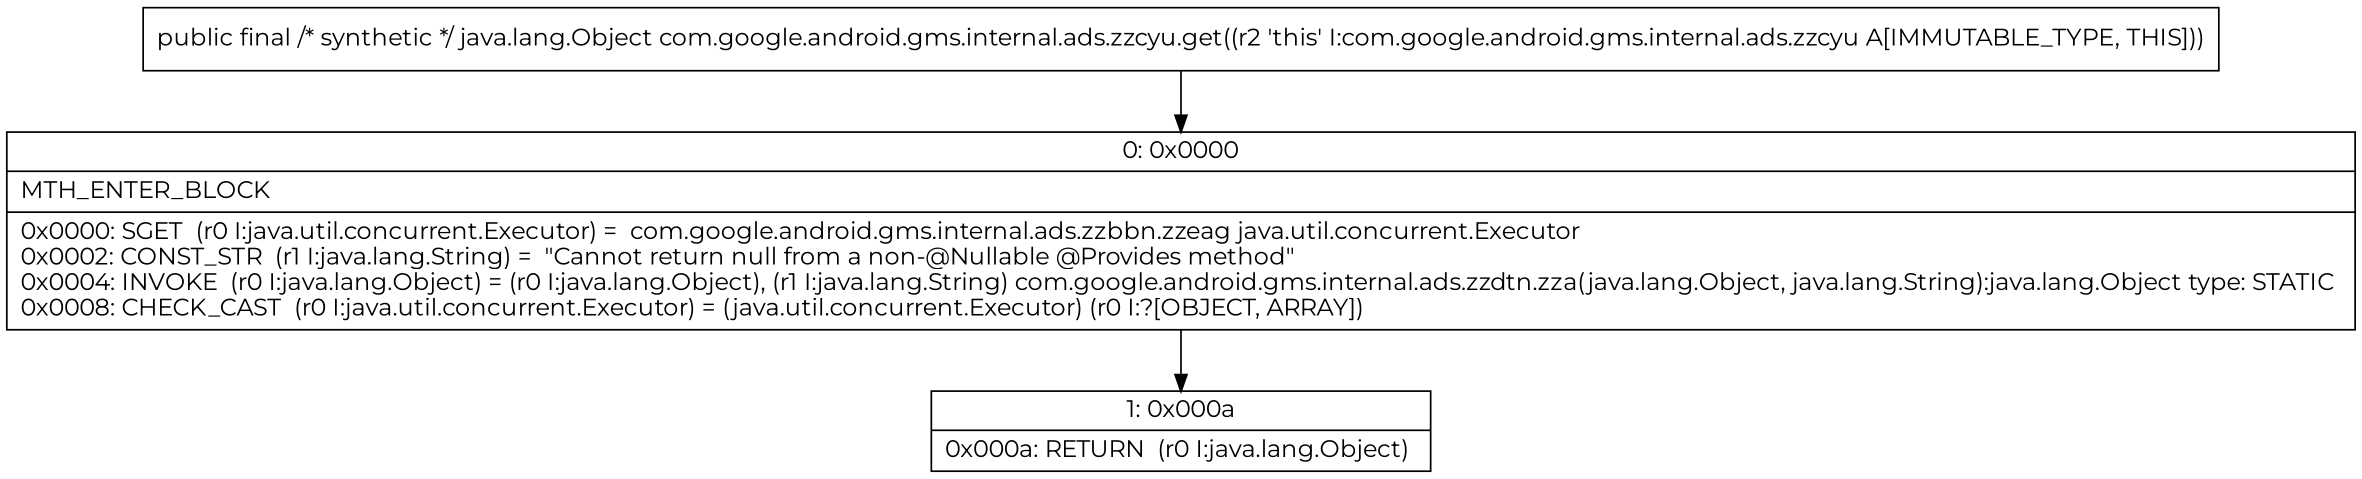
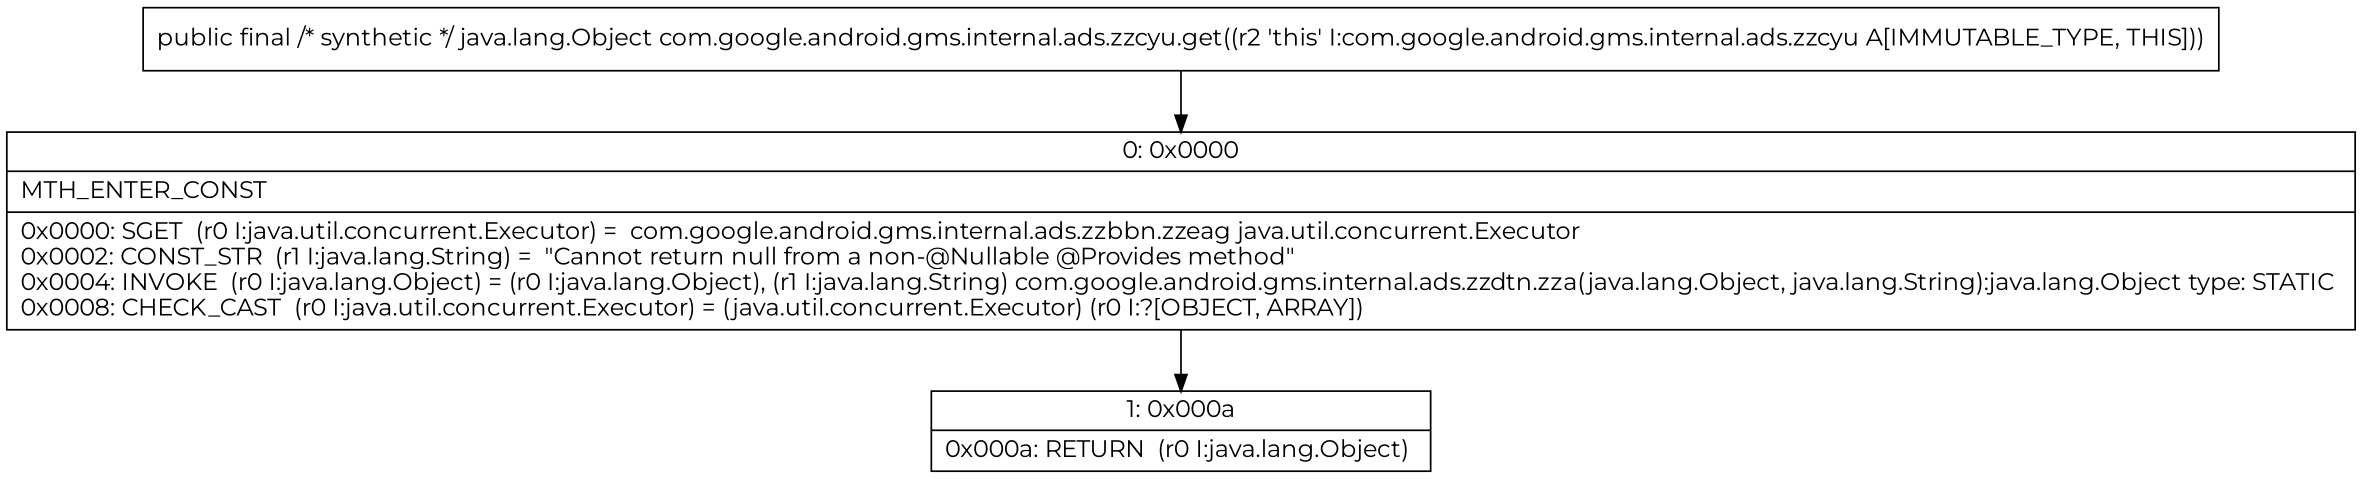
node "0: 0x0000": text "MTH_ENTER_BLOCK" -> "MTH_ENTER_CONST"
